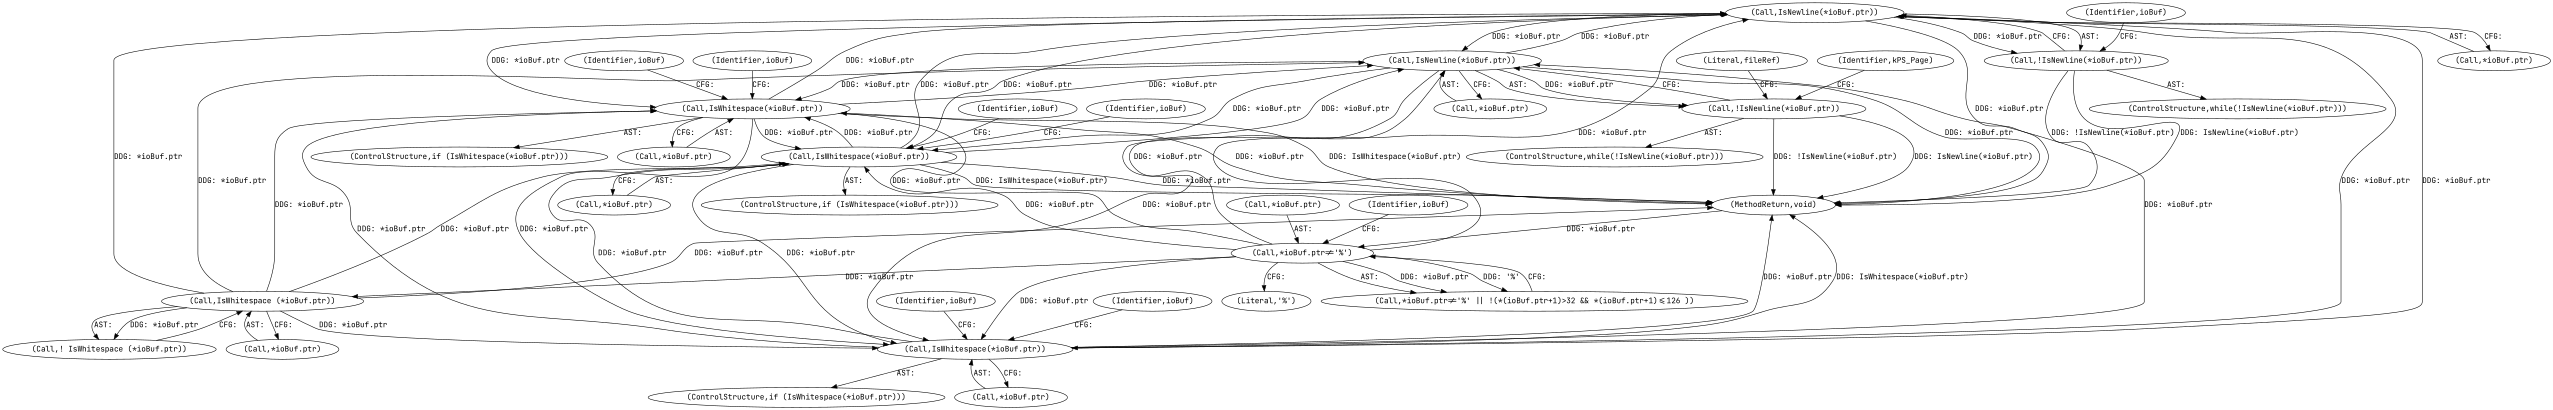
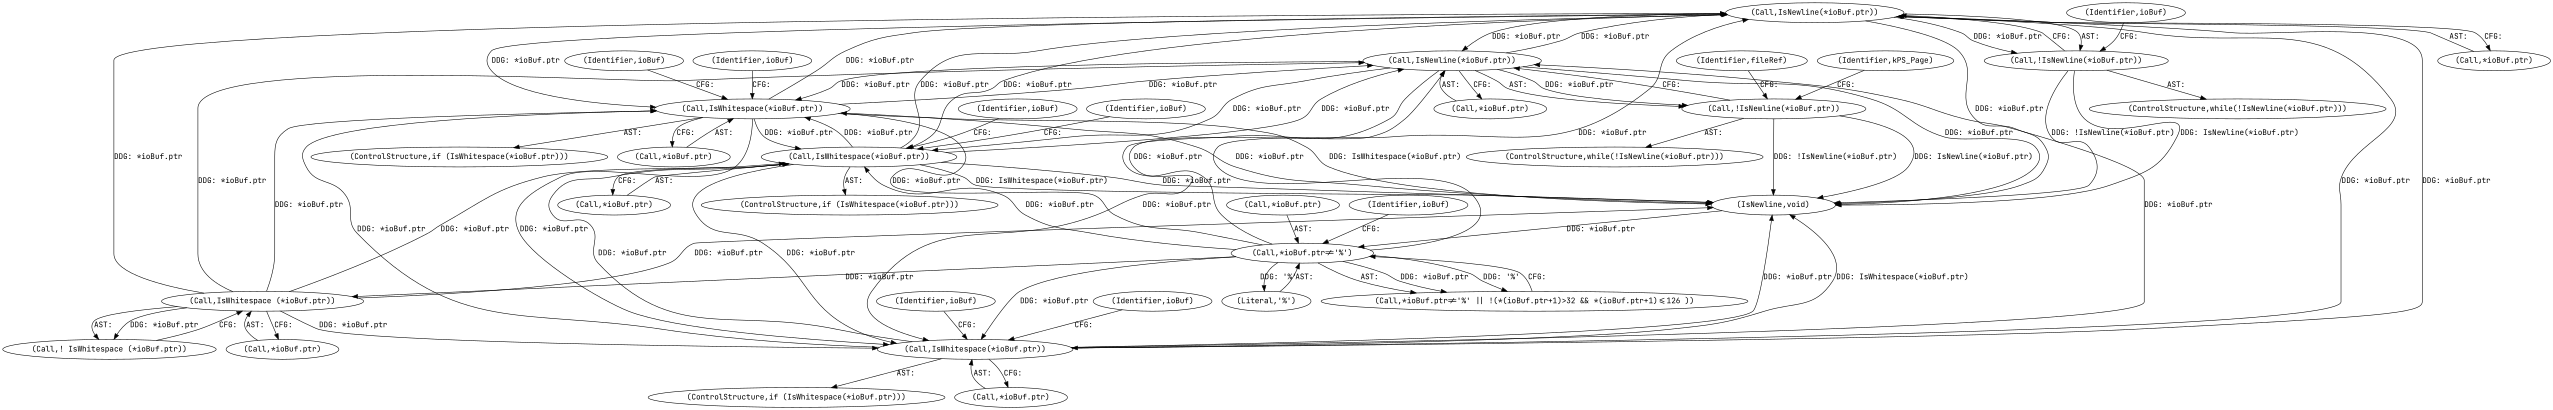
node "(Literal,fileRef)": label "(Literal,fileRef)" -> "(Identifier,fileRef)"
node "(MethodReturn,void)": label "(MethodReturn,void)" -> "(IsNewline,void)"
edge "(Call,*ioBuf.ptr!='%')" -> "(Literal,'%')": label "CFG: " -> "DDG: '%'"
edge "(Literal,'%')" -> "(Call,*ioBuf.ptr!='%')": added, label "AST:"
